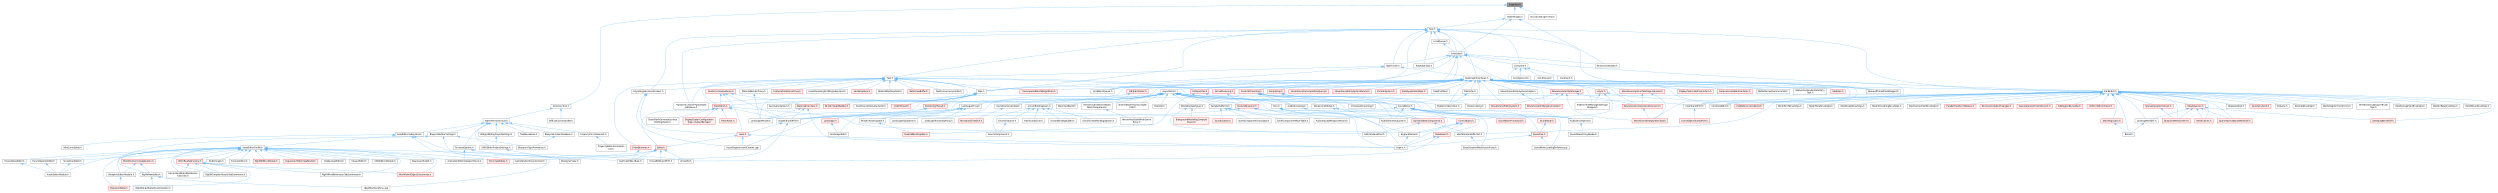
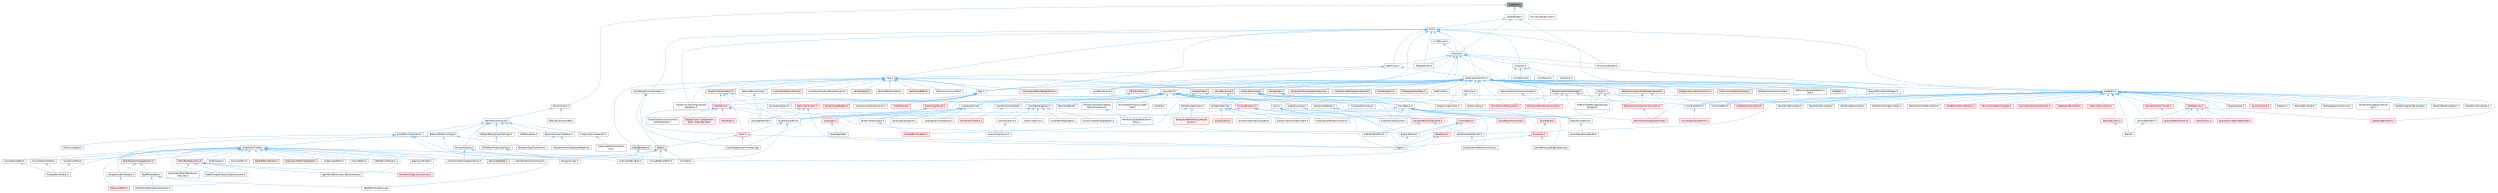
node "BlueprintActionDatabaseRegistrar.h": added
